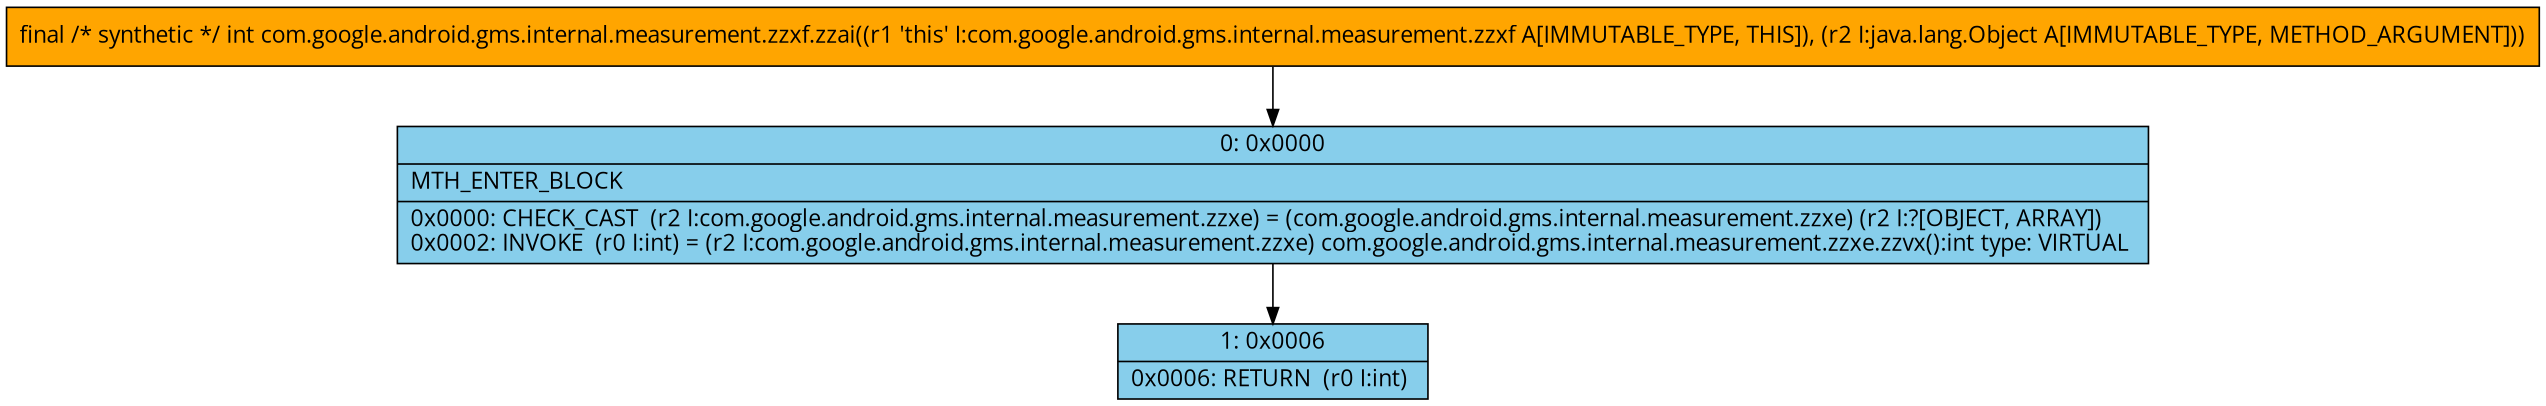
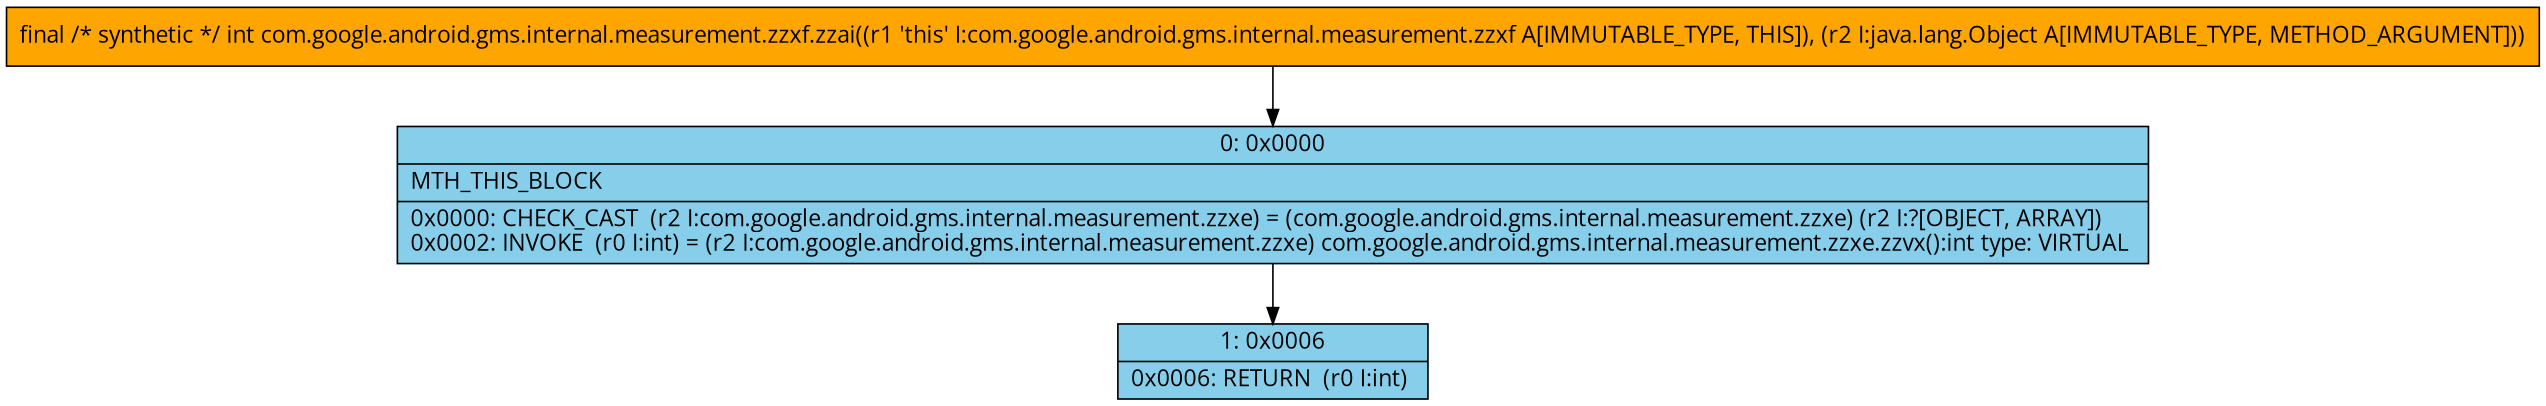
node "0: 0x0000": text "MTH_ENTER_BLOCK" -> "MTH_THIS_BLOCK"
